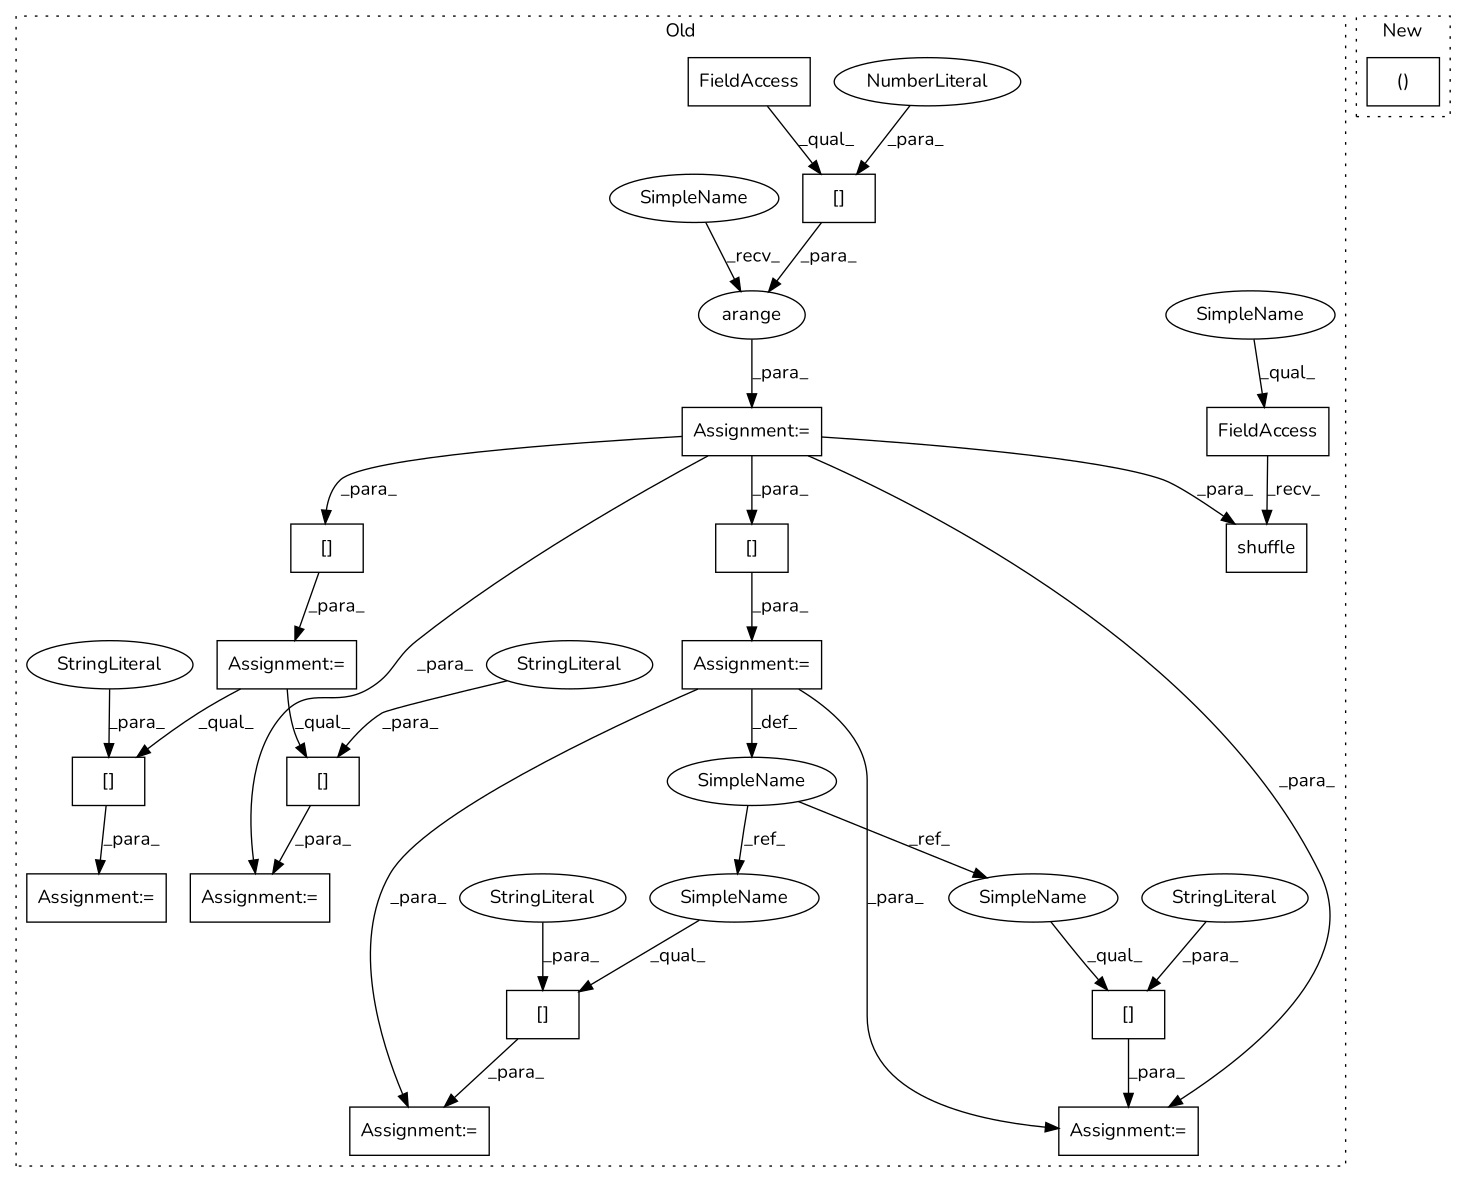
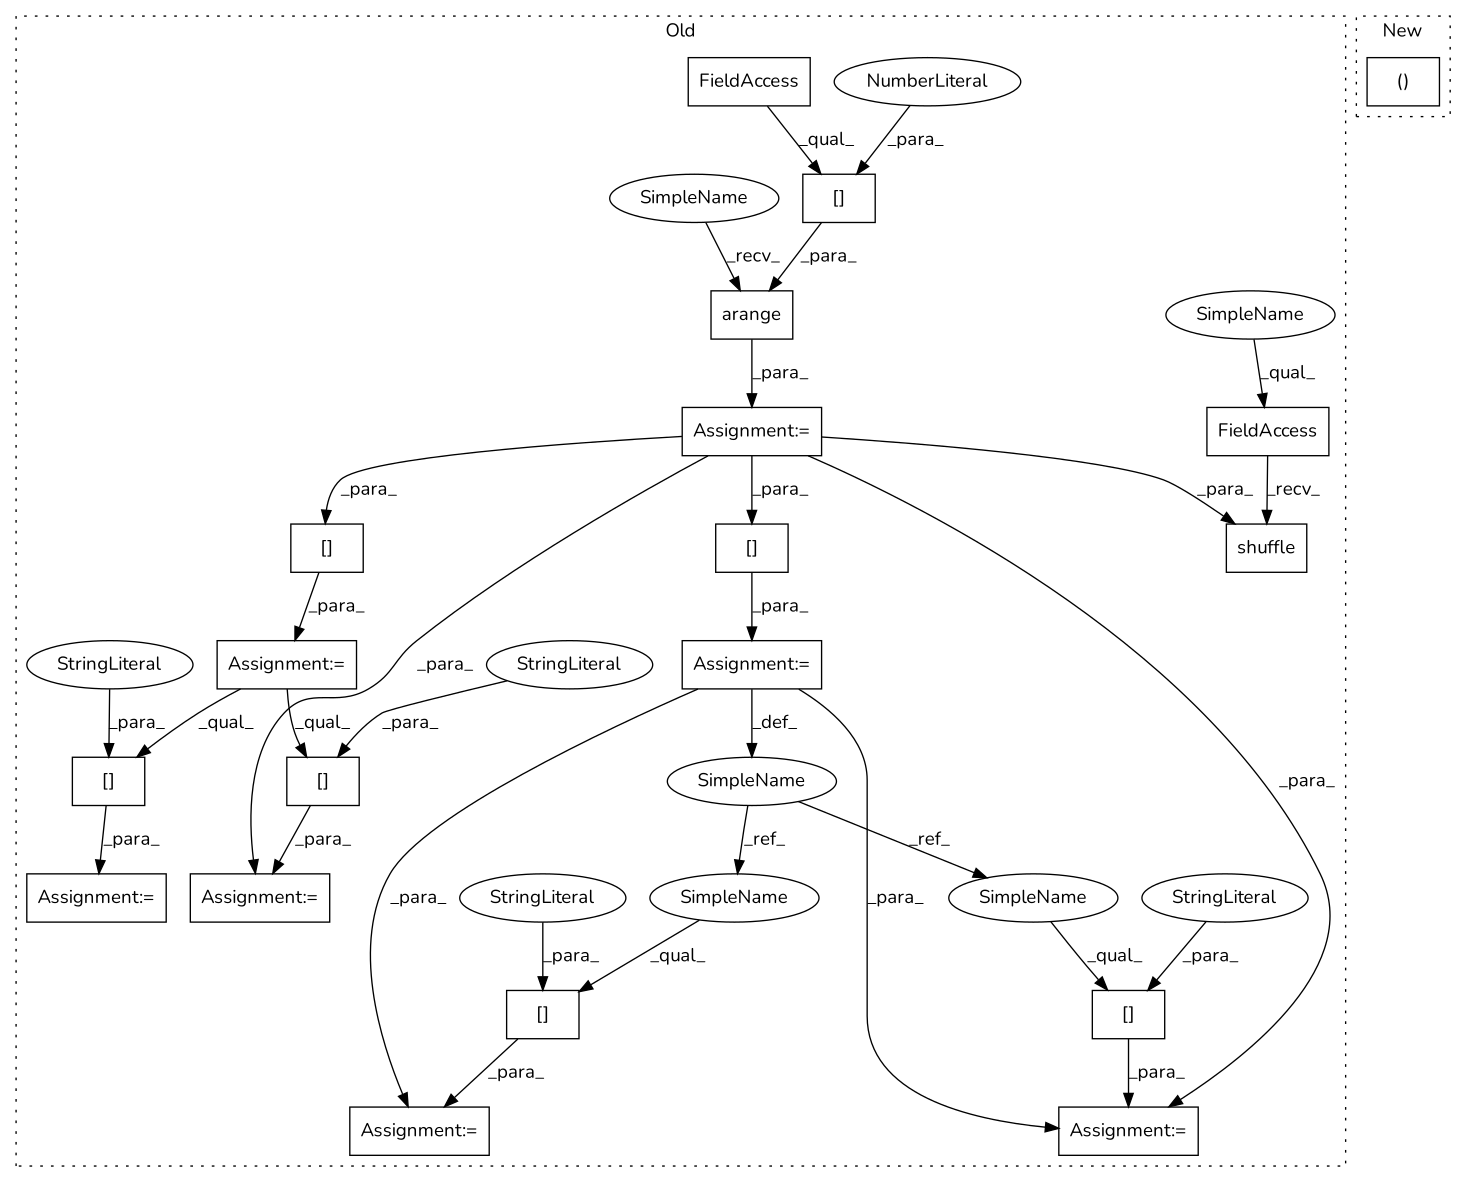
node "arange": shape ellipse -> box
